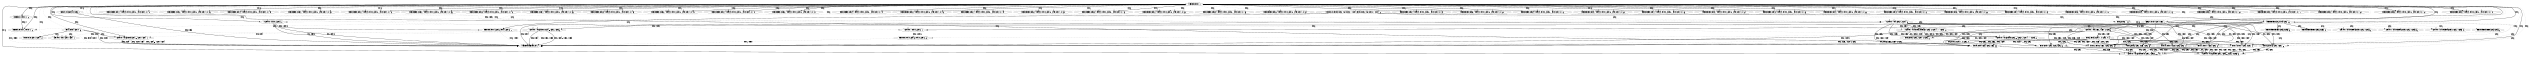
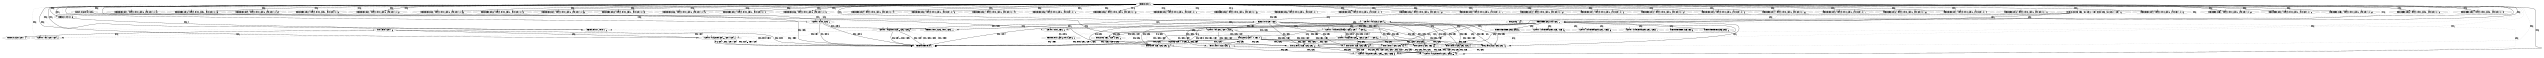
edge "(FUN7,FUN7(VAR2, VAR3, VAR6))" -> "(METHOD,FUN1)": reversed
edge "(PARAM,struct VAR1 *VAR2)" -> "(FUN8,FUN8(VAR2, VAR3, VAR6))": added, label "DDG: VAR2"
